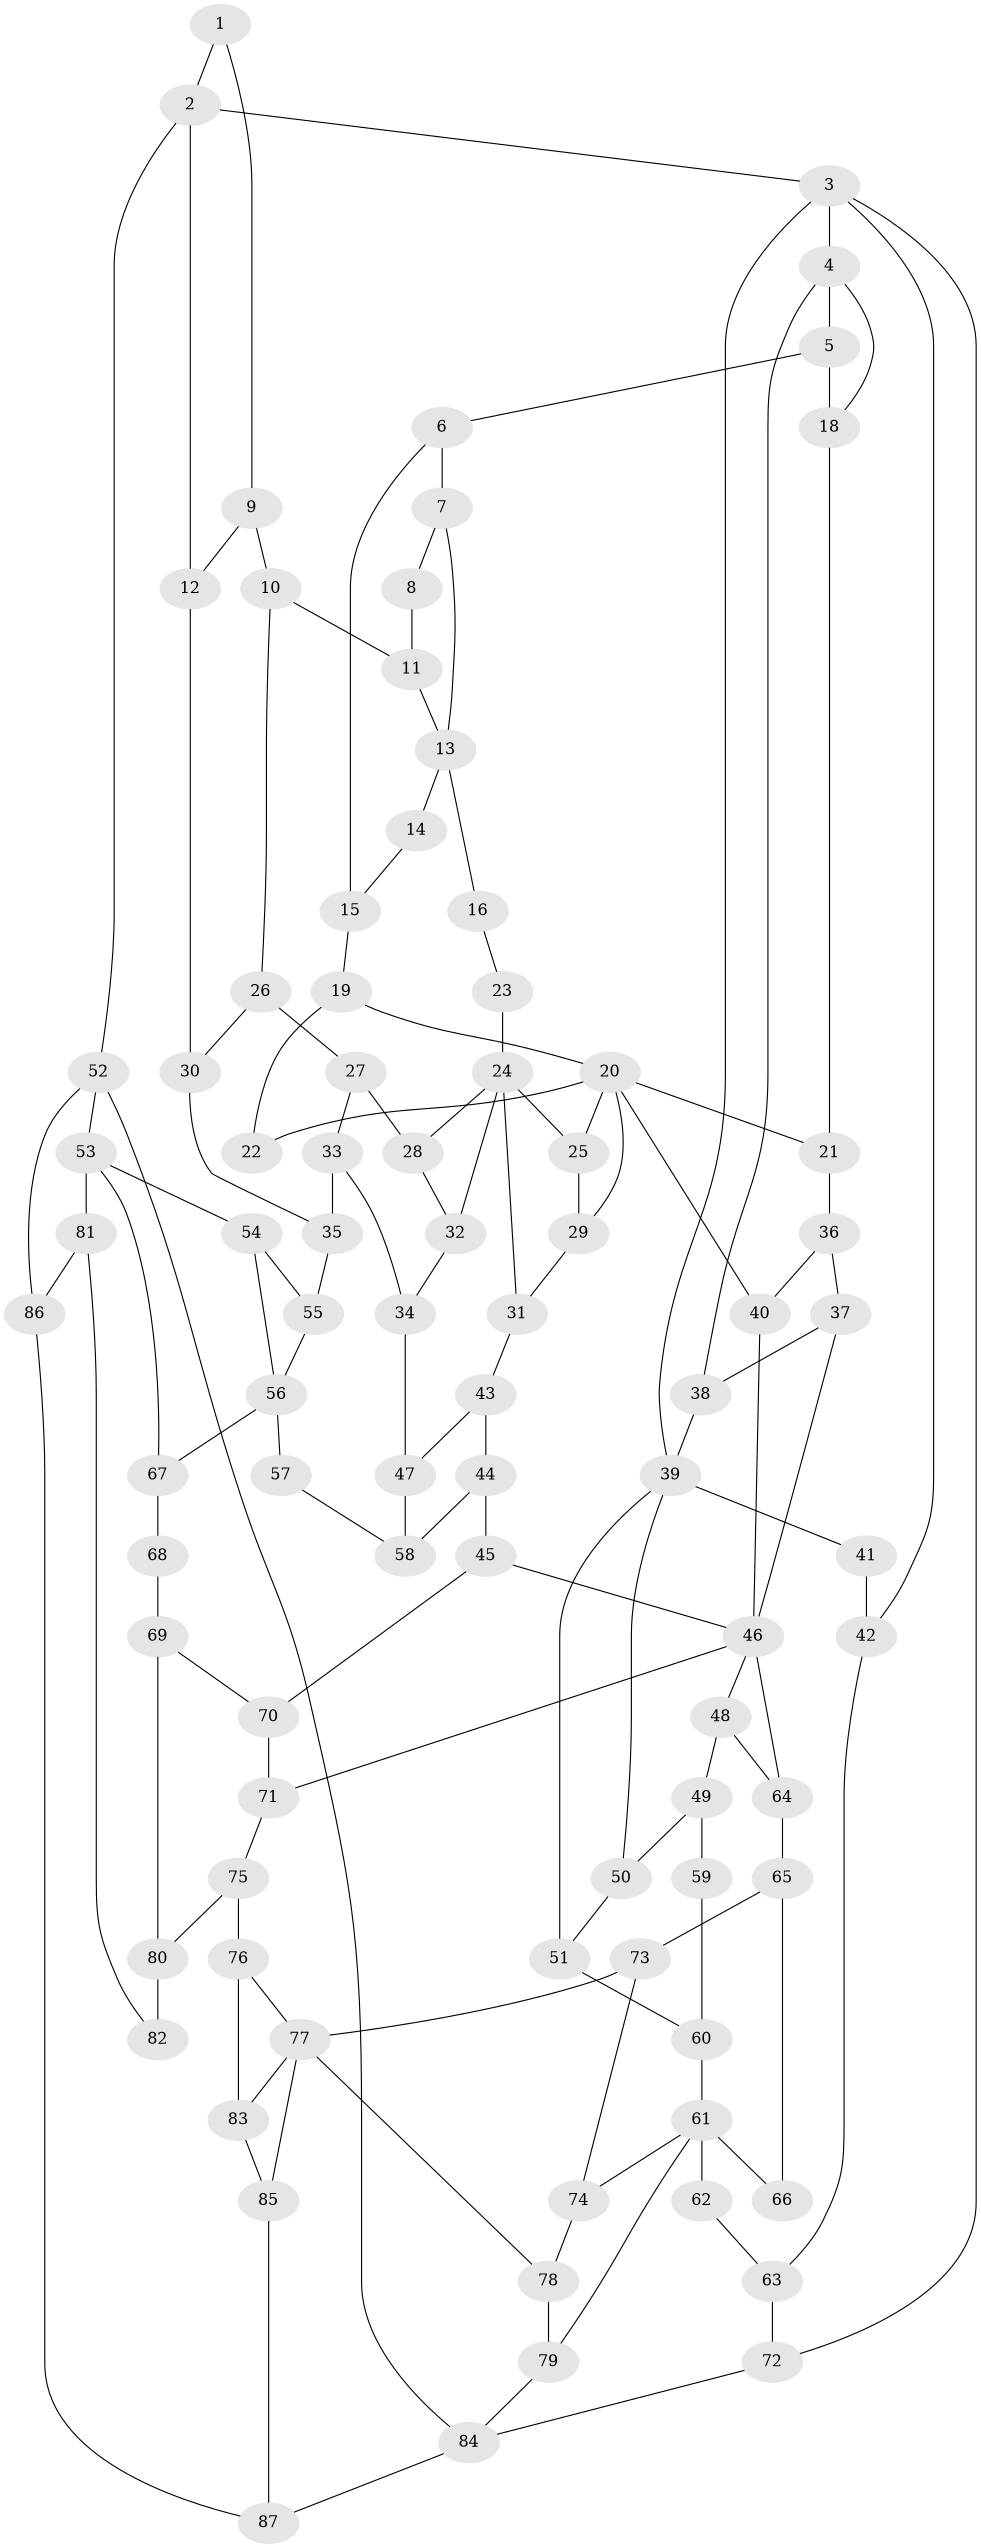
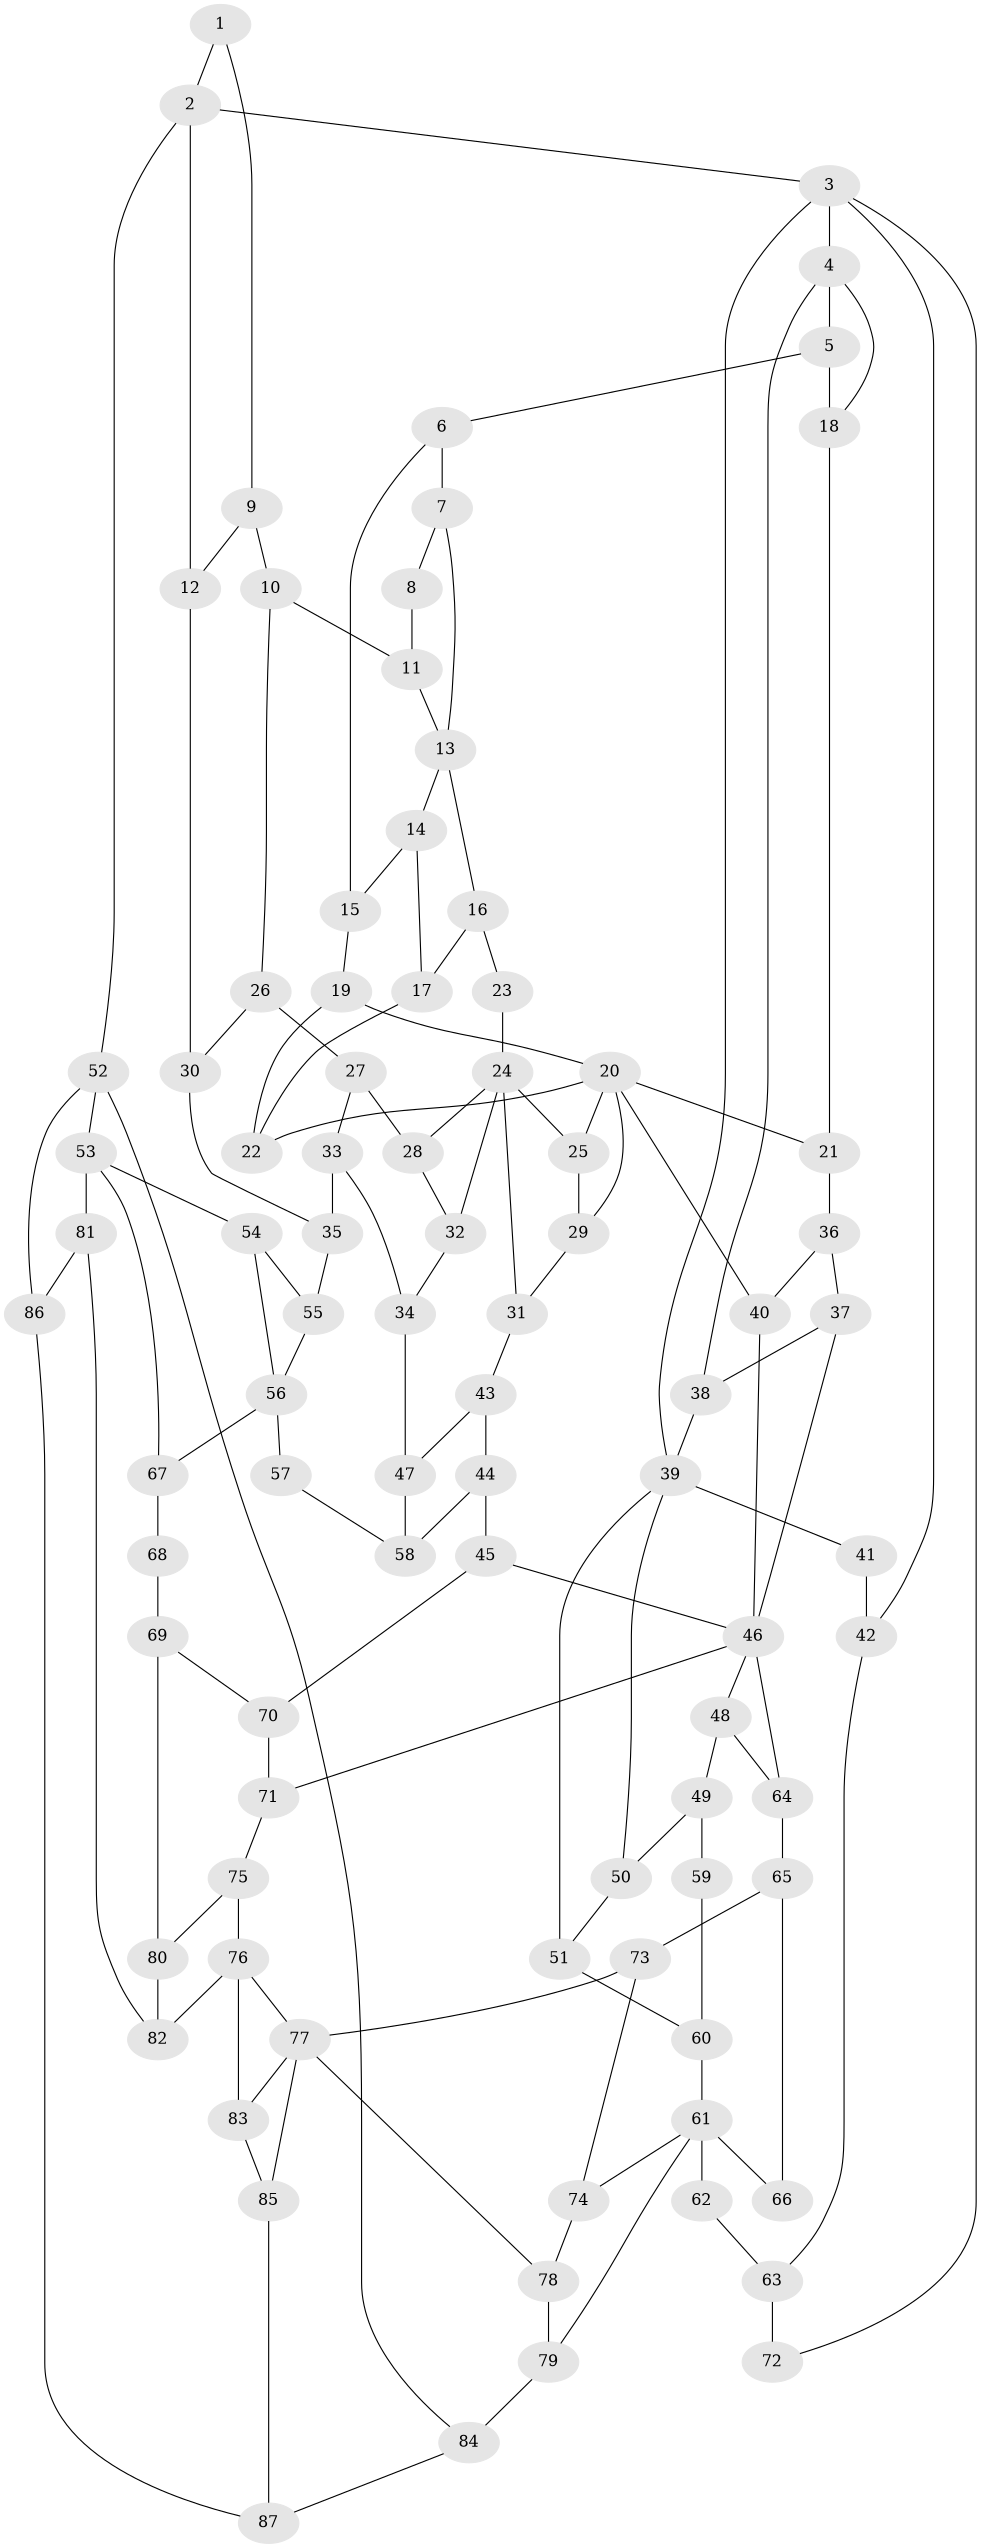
node "17": added
edge "76" -- "82": added
edge "72" -- "84": removed
